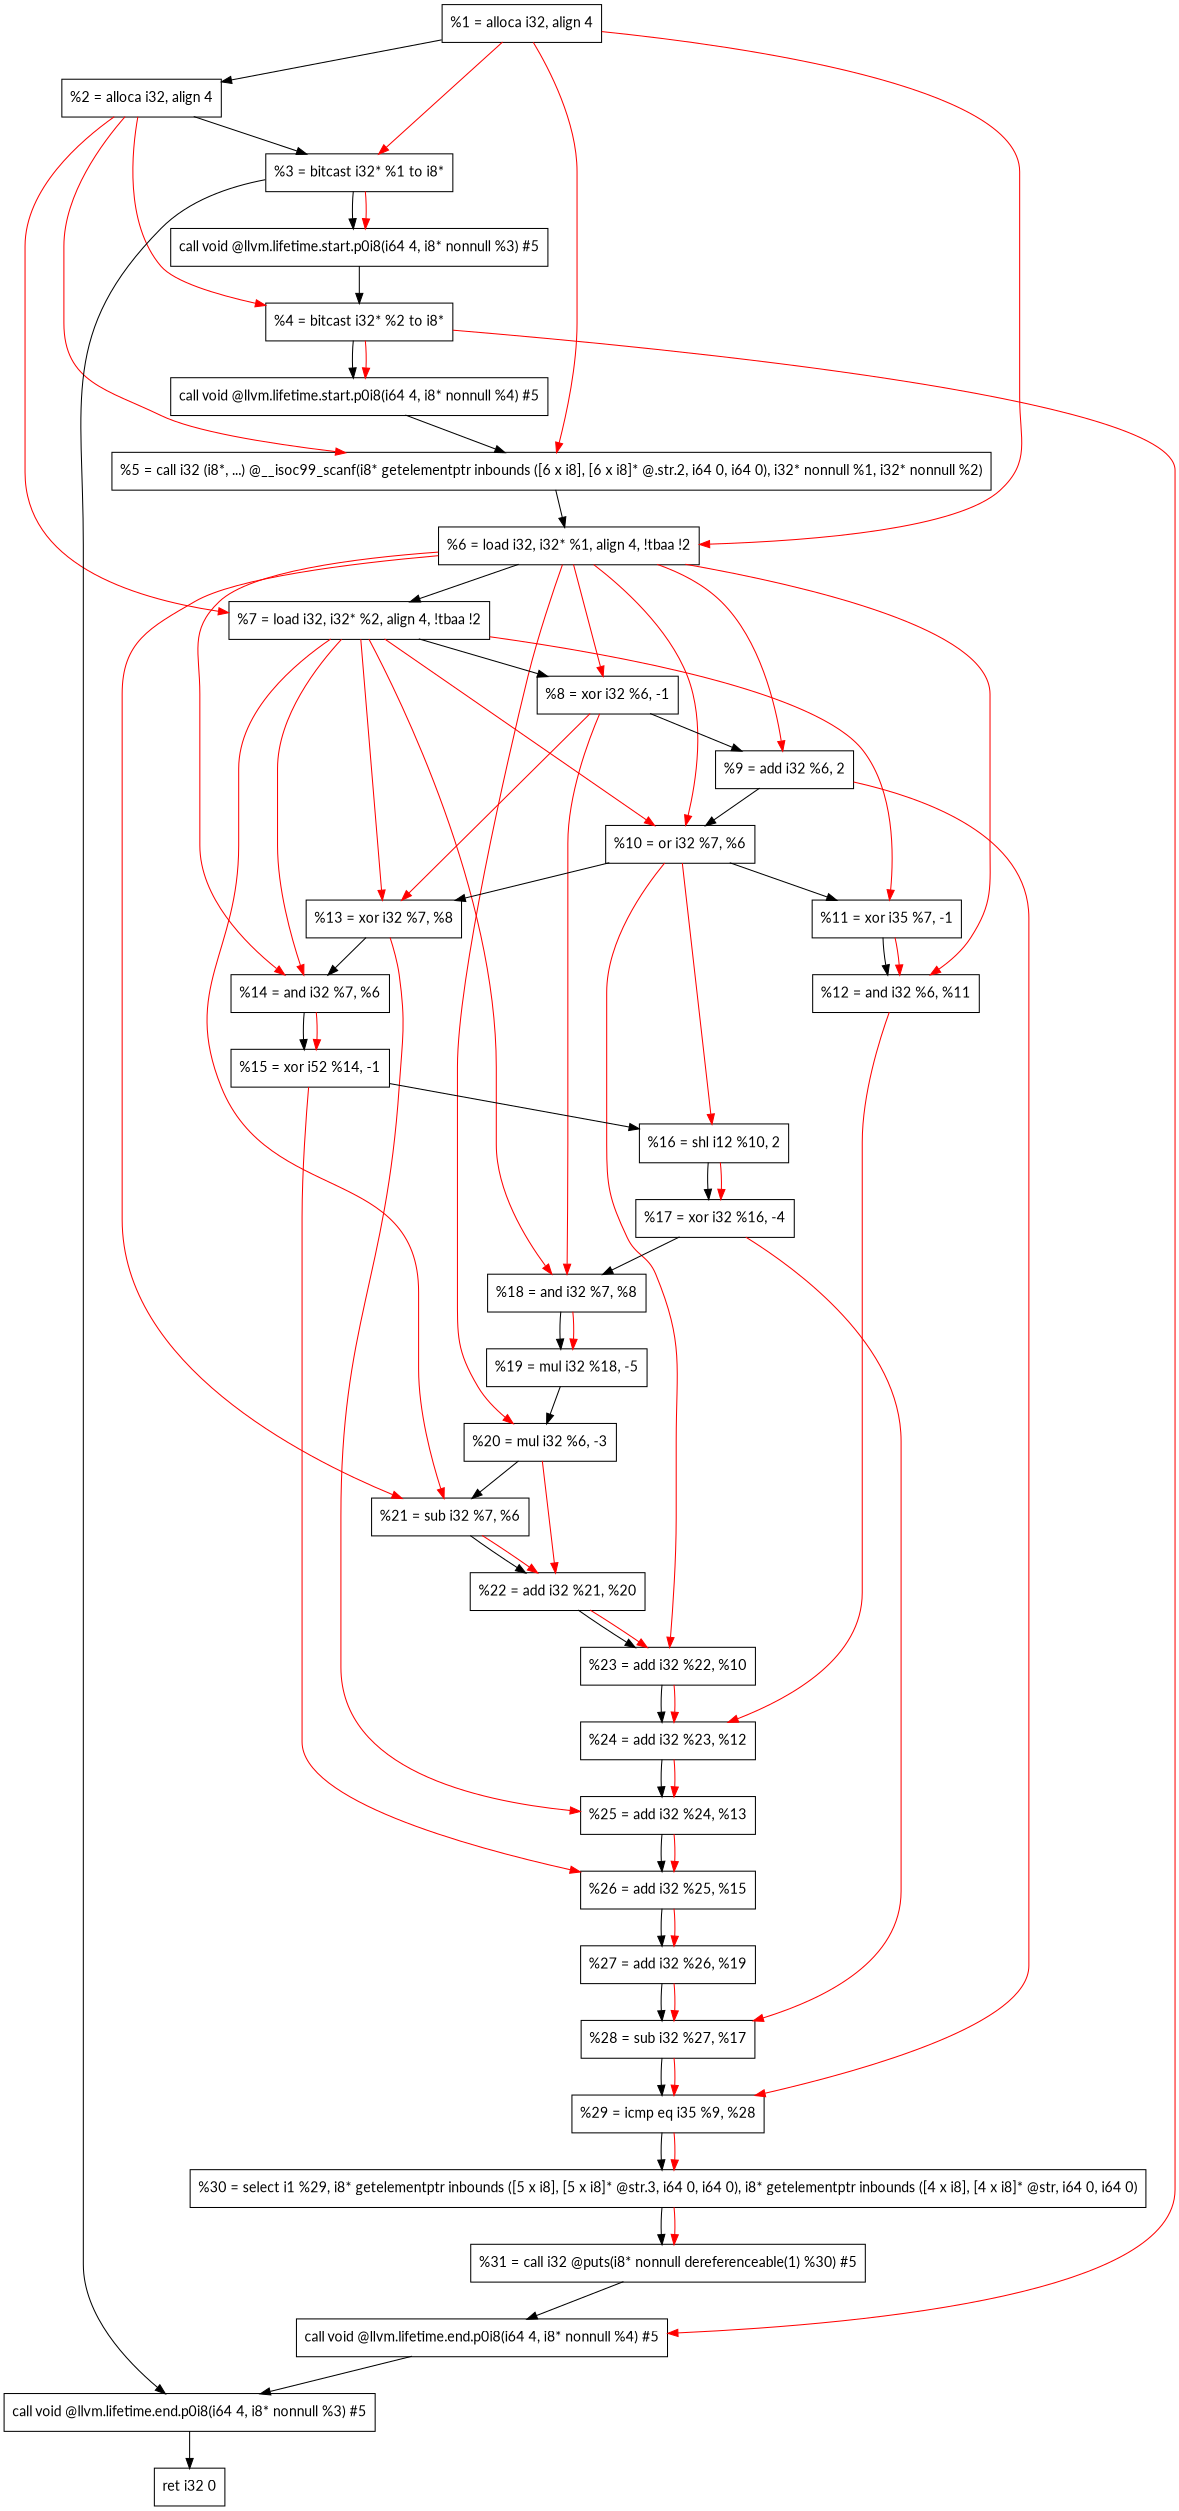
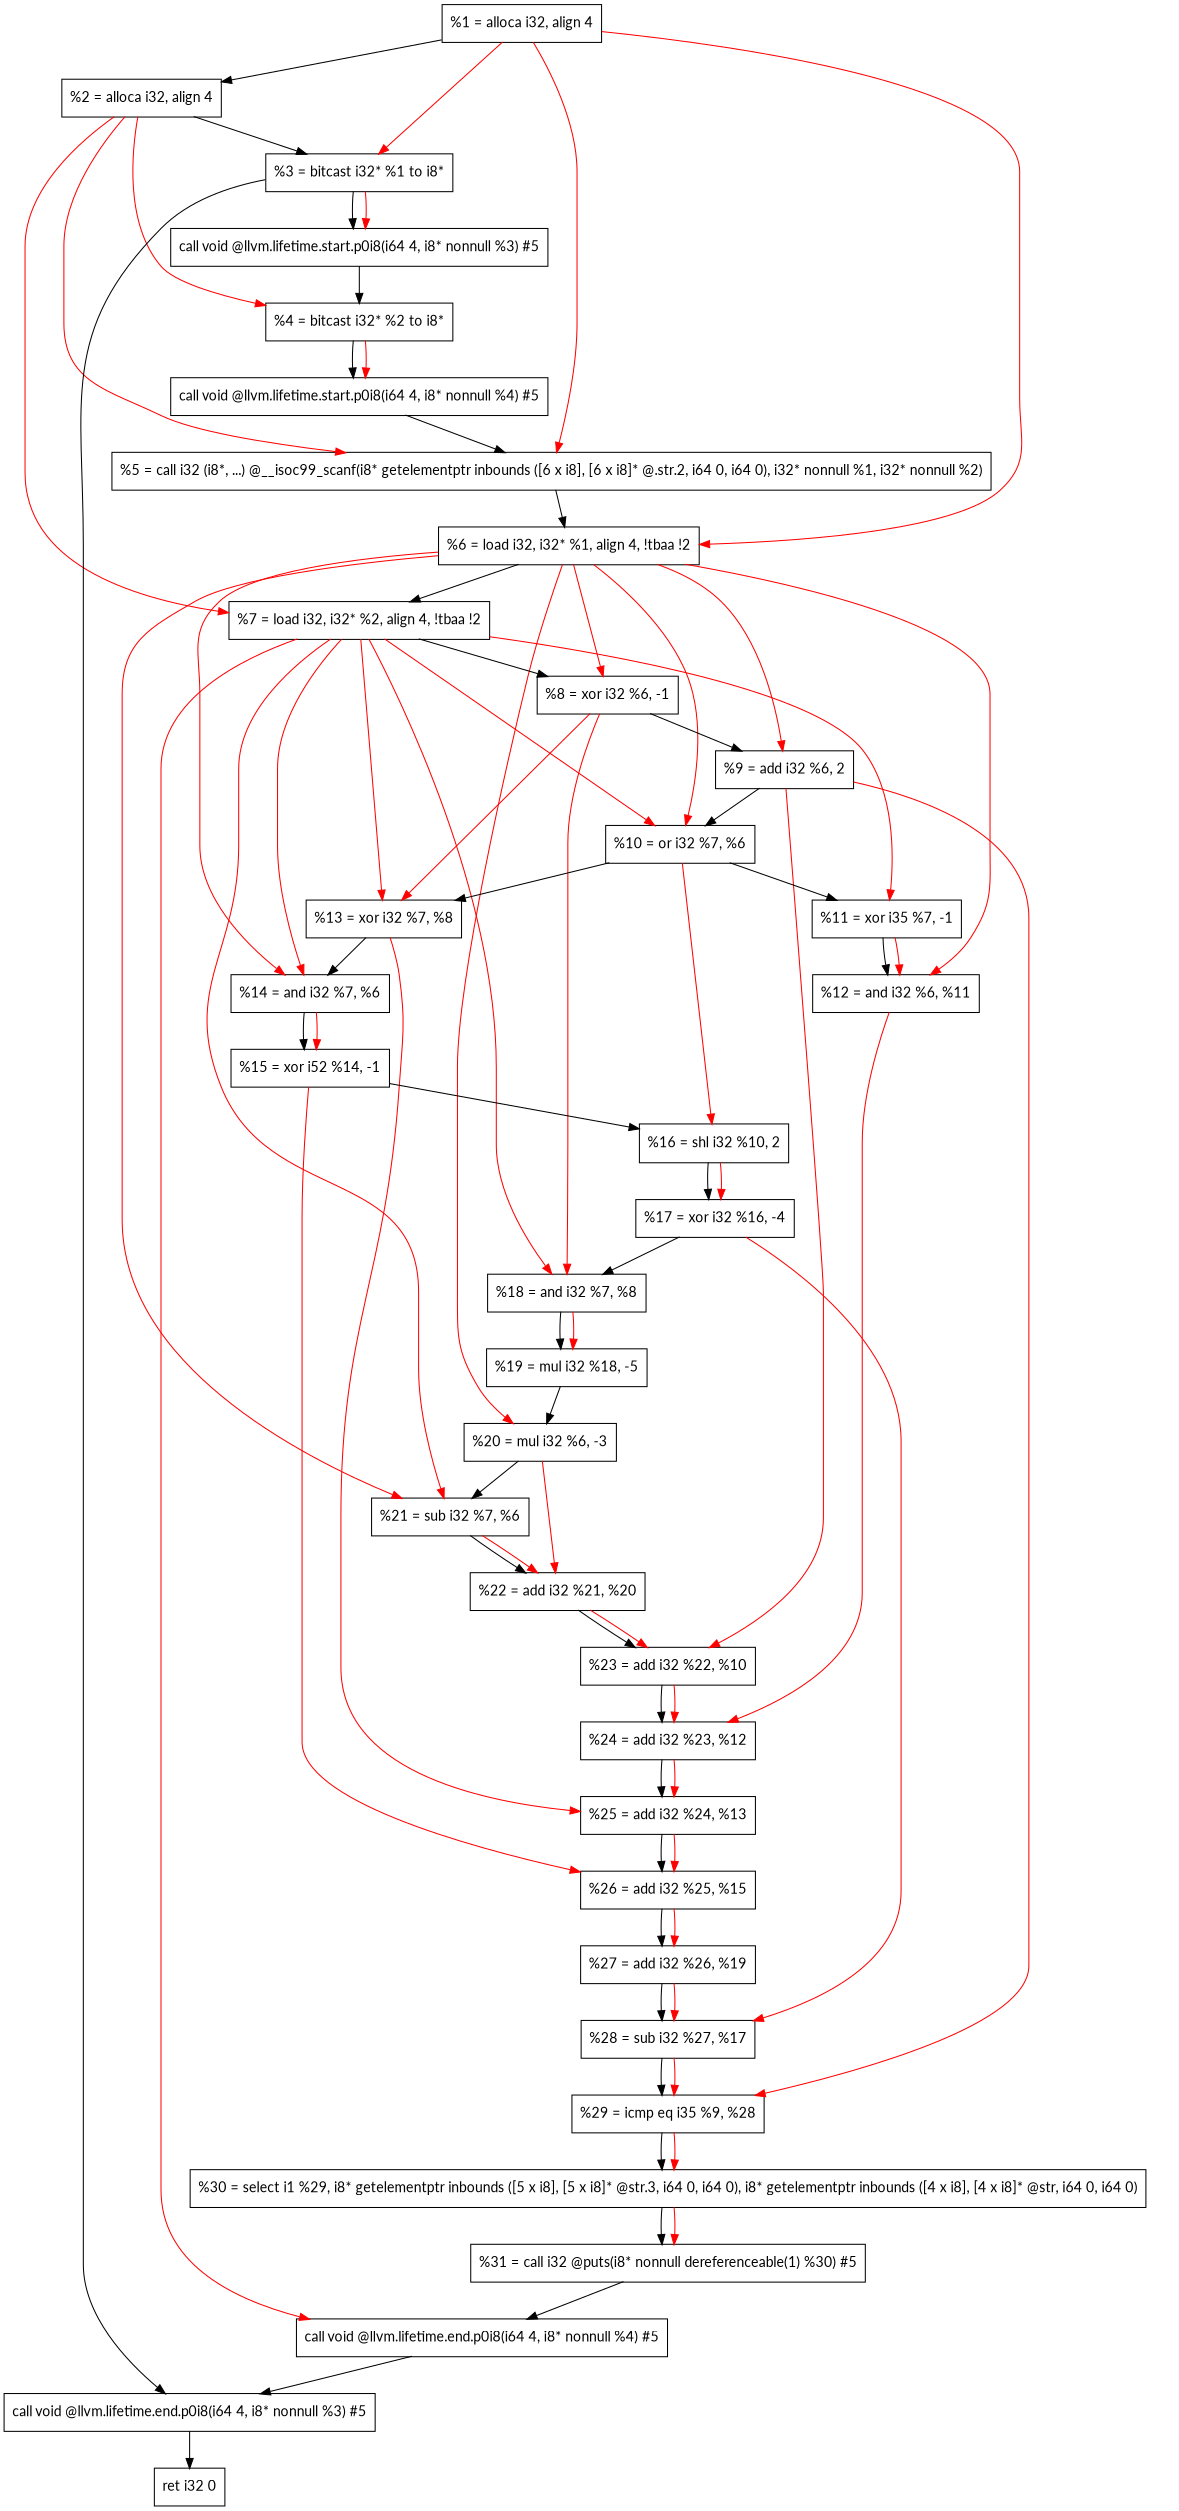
node "%16 = shl i12 %10, 2": label "%16 = shl i12 %10, 2" -> "%16 = shl i32 %10, 2"
edge "%4 = bitcast i32* %2 to i8*" -> "call void @llvm.lifetime.end.p0i8(i64 4, i8* nonnull %4) #5": now "%7 = load i32, i32* %2, align 4, !tbaa !2" -> "call void @llvm.lifetime.end.p0i8(i64 4, i8* nonnull %4) #5"
edge "%10 = or i32 %7, %6" -> "%23 = add i32 %22, %10": now "%9 = add i32 %6, 2" -> "%23 = add i32 %22, %10"
